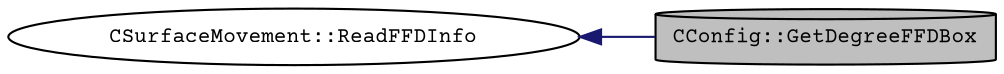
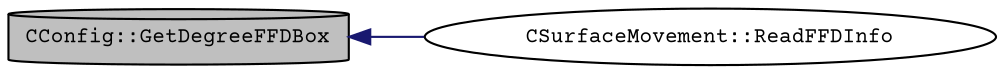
edge "CConfig::GetDegreeFFDBox" -> "CSurfaceMovement::ReadFFDInfo": reversed
